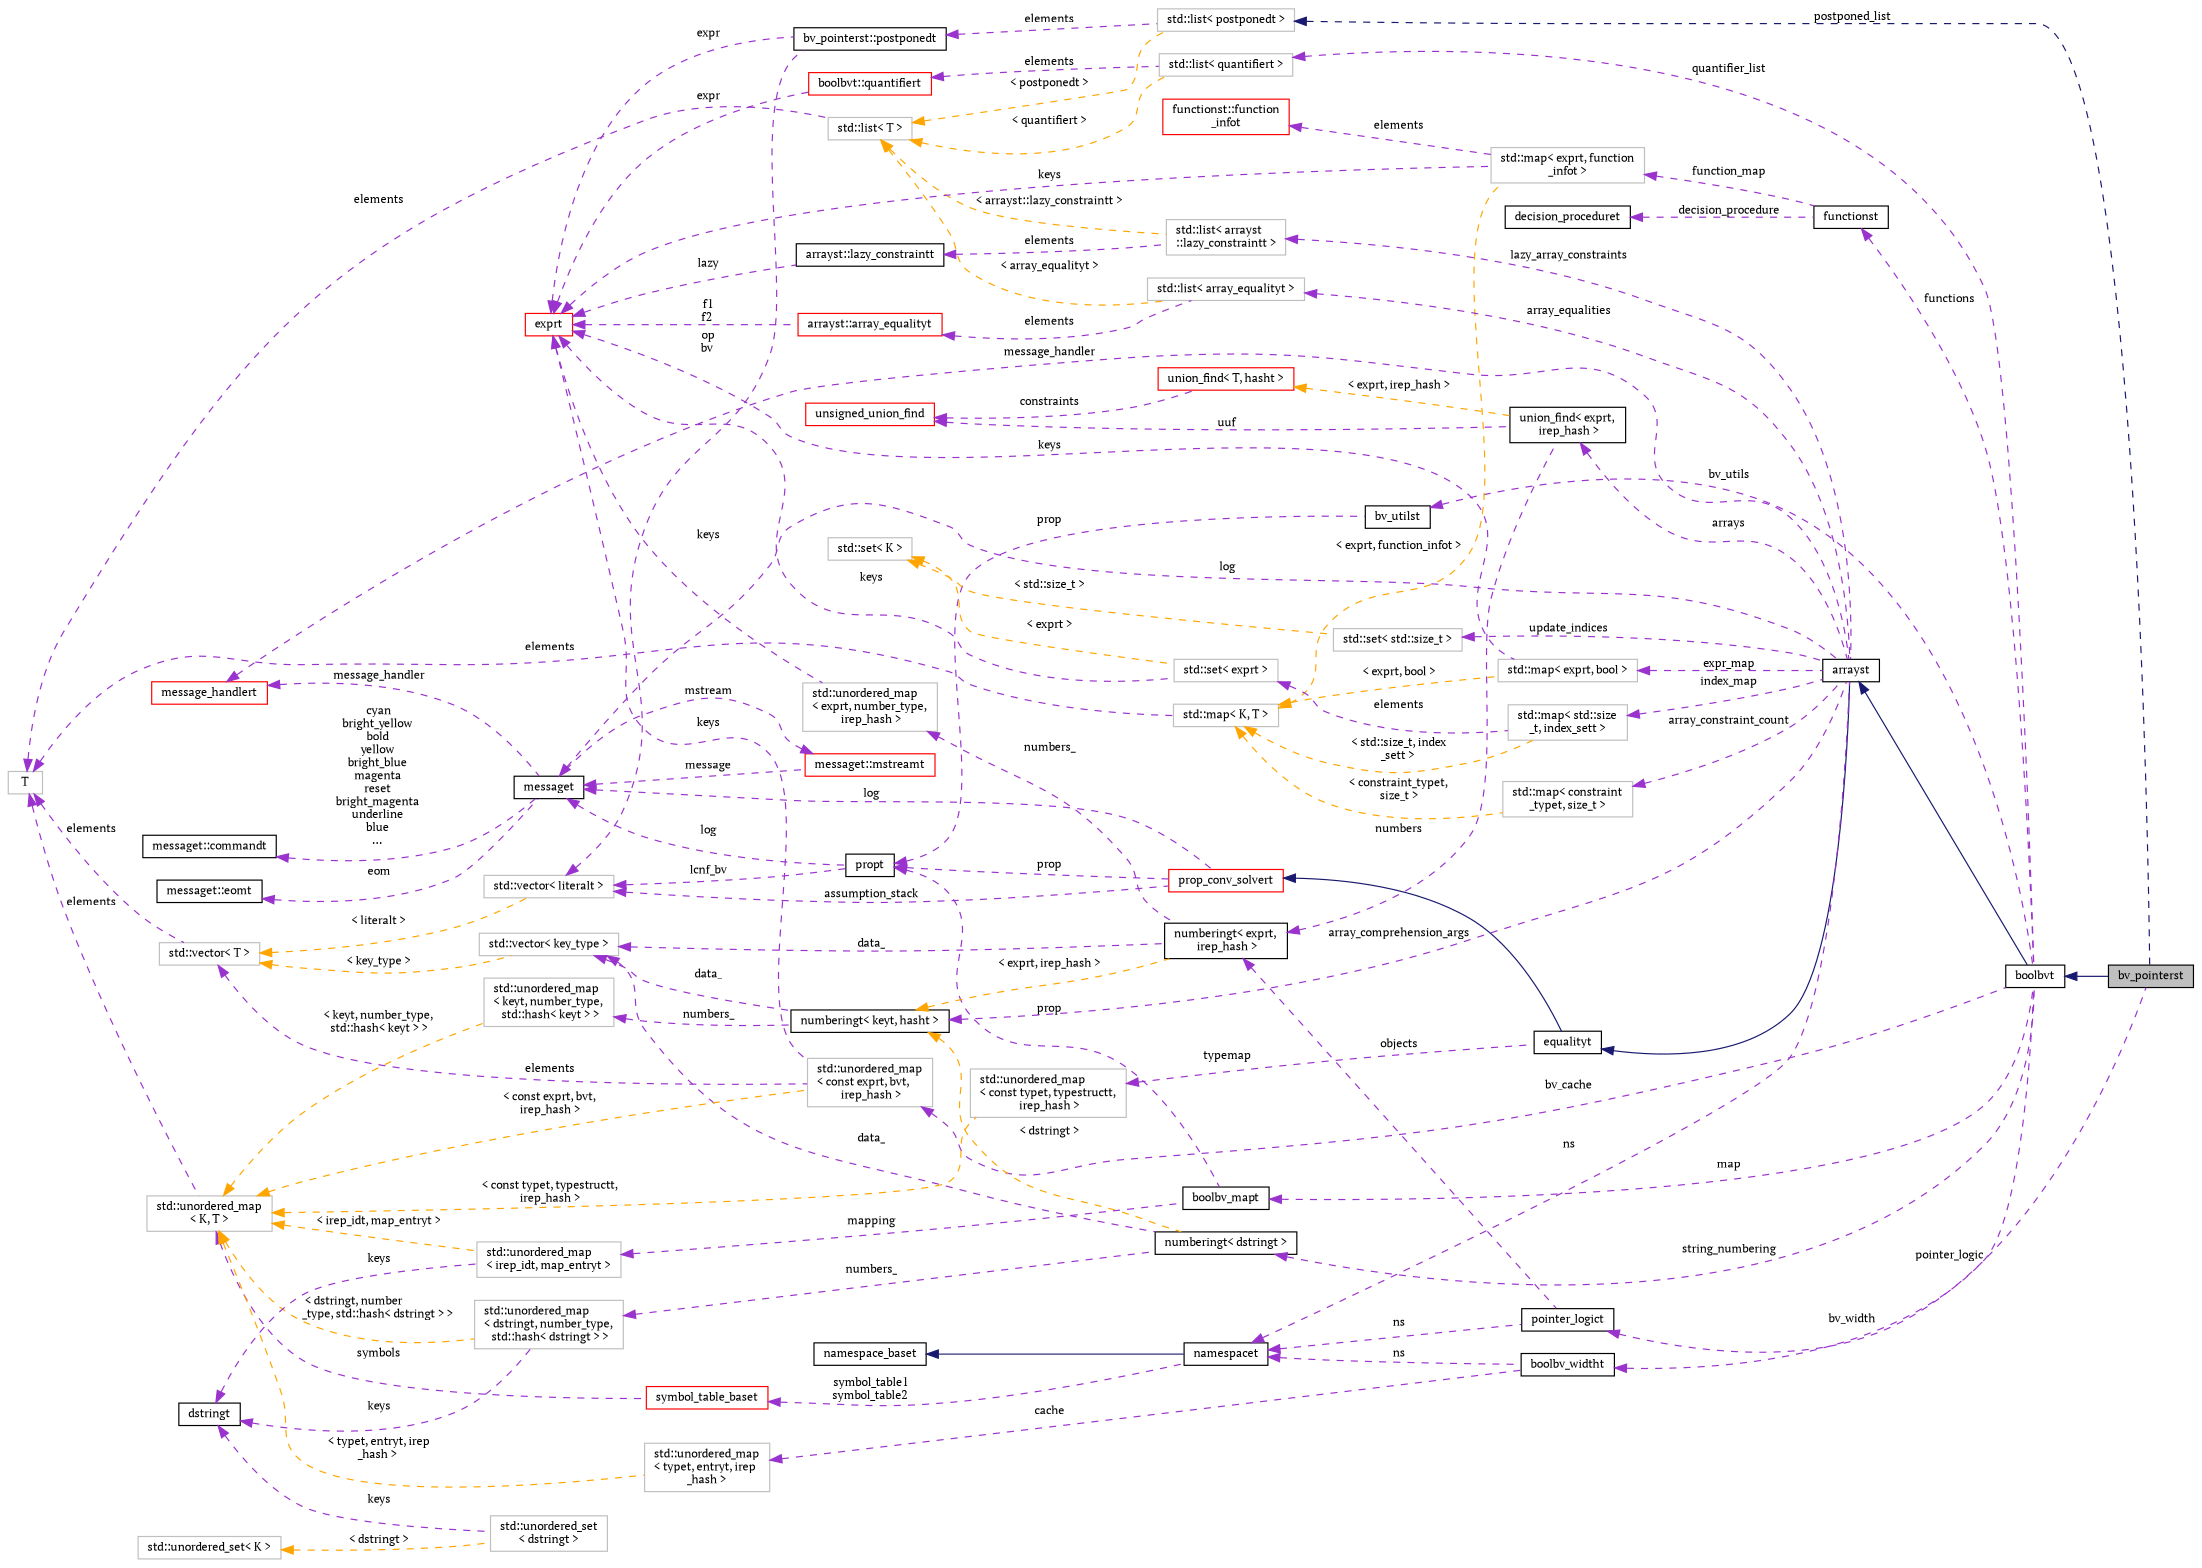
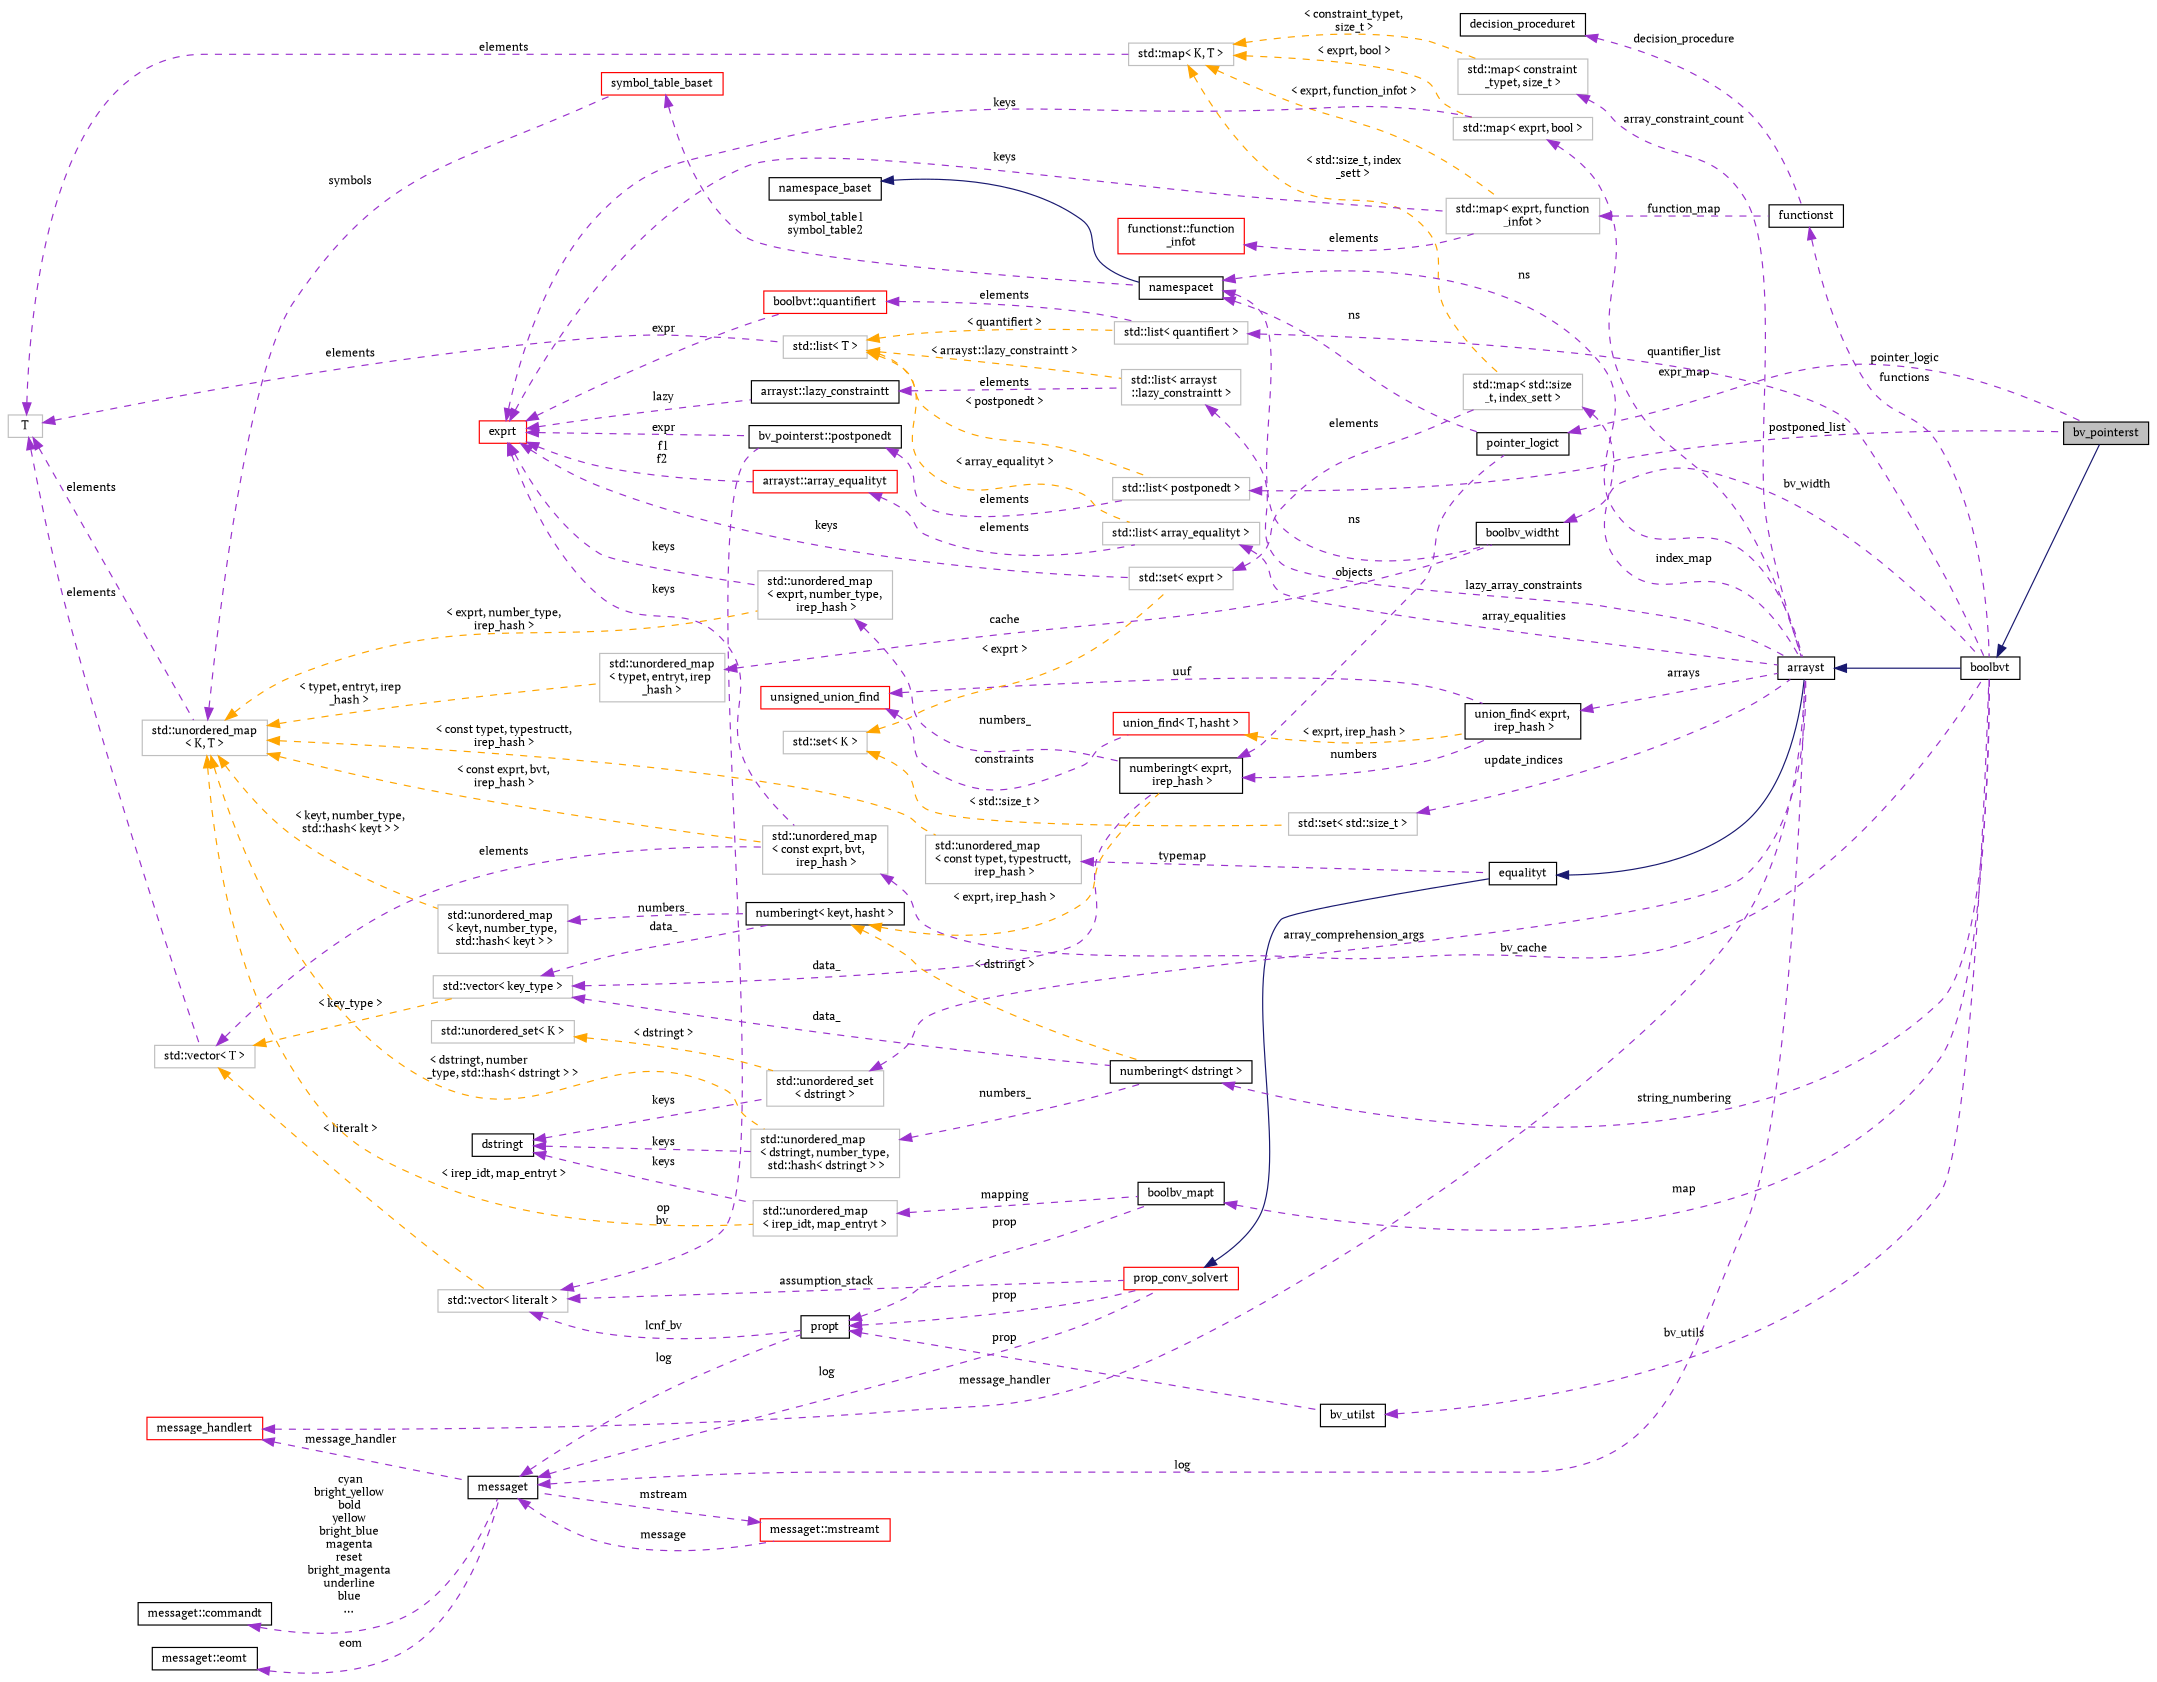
edge "bv_pointerst" -> "std::list< postponedt >": color midnightblue -> darkorchid3
edge "std::unordered_map < exprt, number_type, irep_hash >" -> "std::unordered_map < K, T >": added, label "< exprt, number_type, irep_hash >"
edge "arrayst" -> "numberingt< keyt, hasht >": now "arrayst" -> "std::unordered_set < dstringt >"
